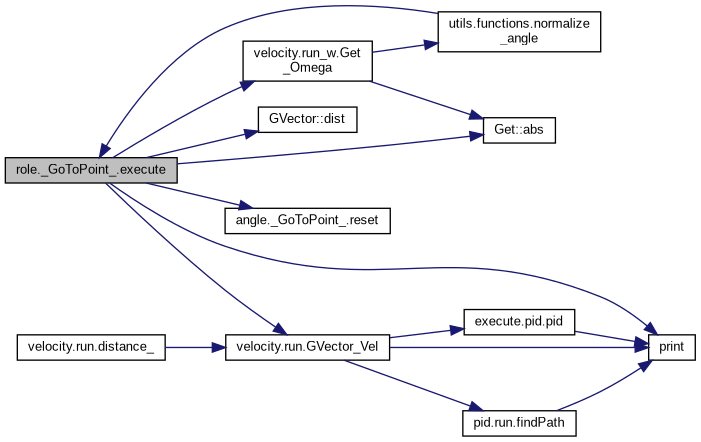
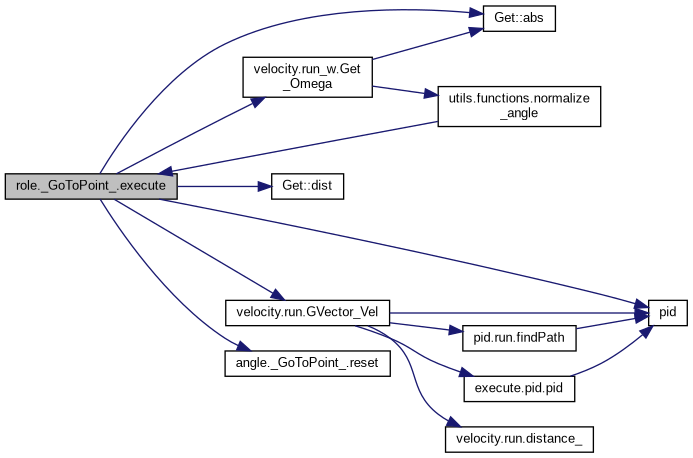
node "GVector::dist": label "GVector::dist" -> "Get::dist"
edge "velocity.run.distance_" -> "velocity.run.GVector_Vel": reversed
node "print": label "print" -> "pid"
